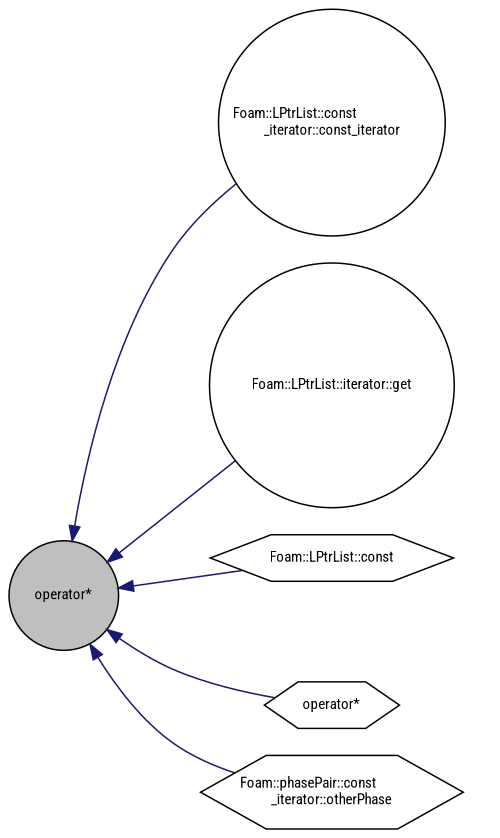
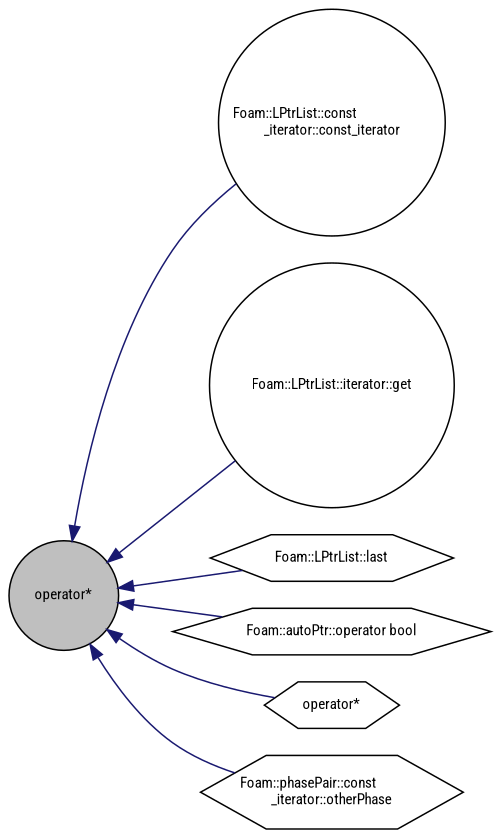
node "Foam::LPtrList::const": label "Foam::LPtrList::const" -> "Foam::LPtrList::last"
node "Foam::autoPtr::operator bool": added
